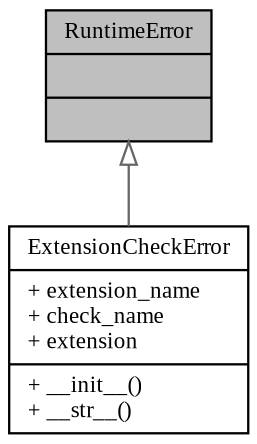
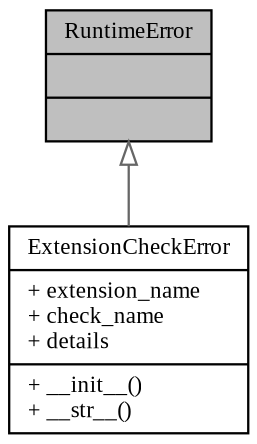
node "ExtensionCheckError": text "+ extension" -> "+ details"
